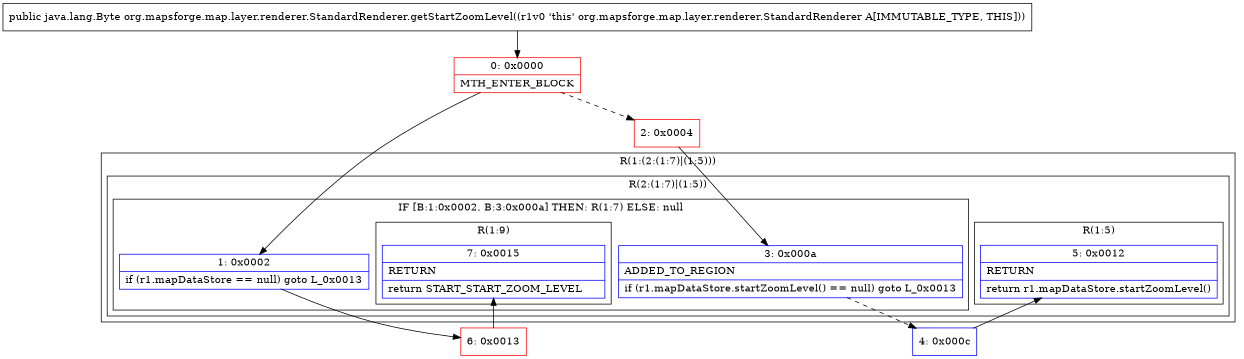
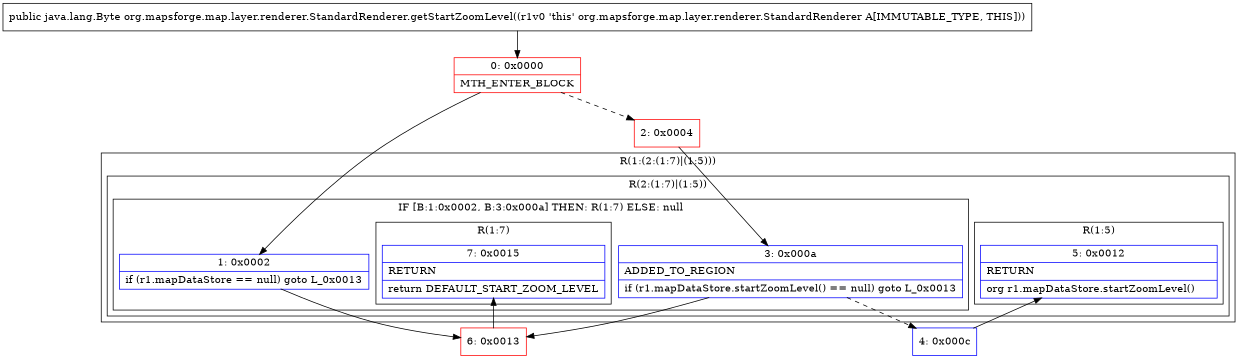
cluster "R(1:9)": label "R(1:9)" -> "R(1:7)"
node "7: 0x0015": text "return START_START_ZOOM_LEVEL" -> "return DEFAULT_START_ZOOM_LEVEL"
node "5: 0x0012": text "return r1.mapDataStore.startZoomLevel()" -> "org r1.mapDataStore.startZoomLevel()"
edge "3: 0x000a" -> "6: 0x0013": added
